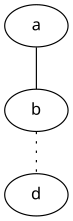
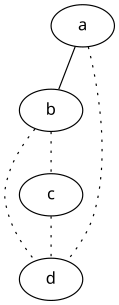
edge "a" -- "d": added
node "c": added
